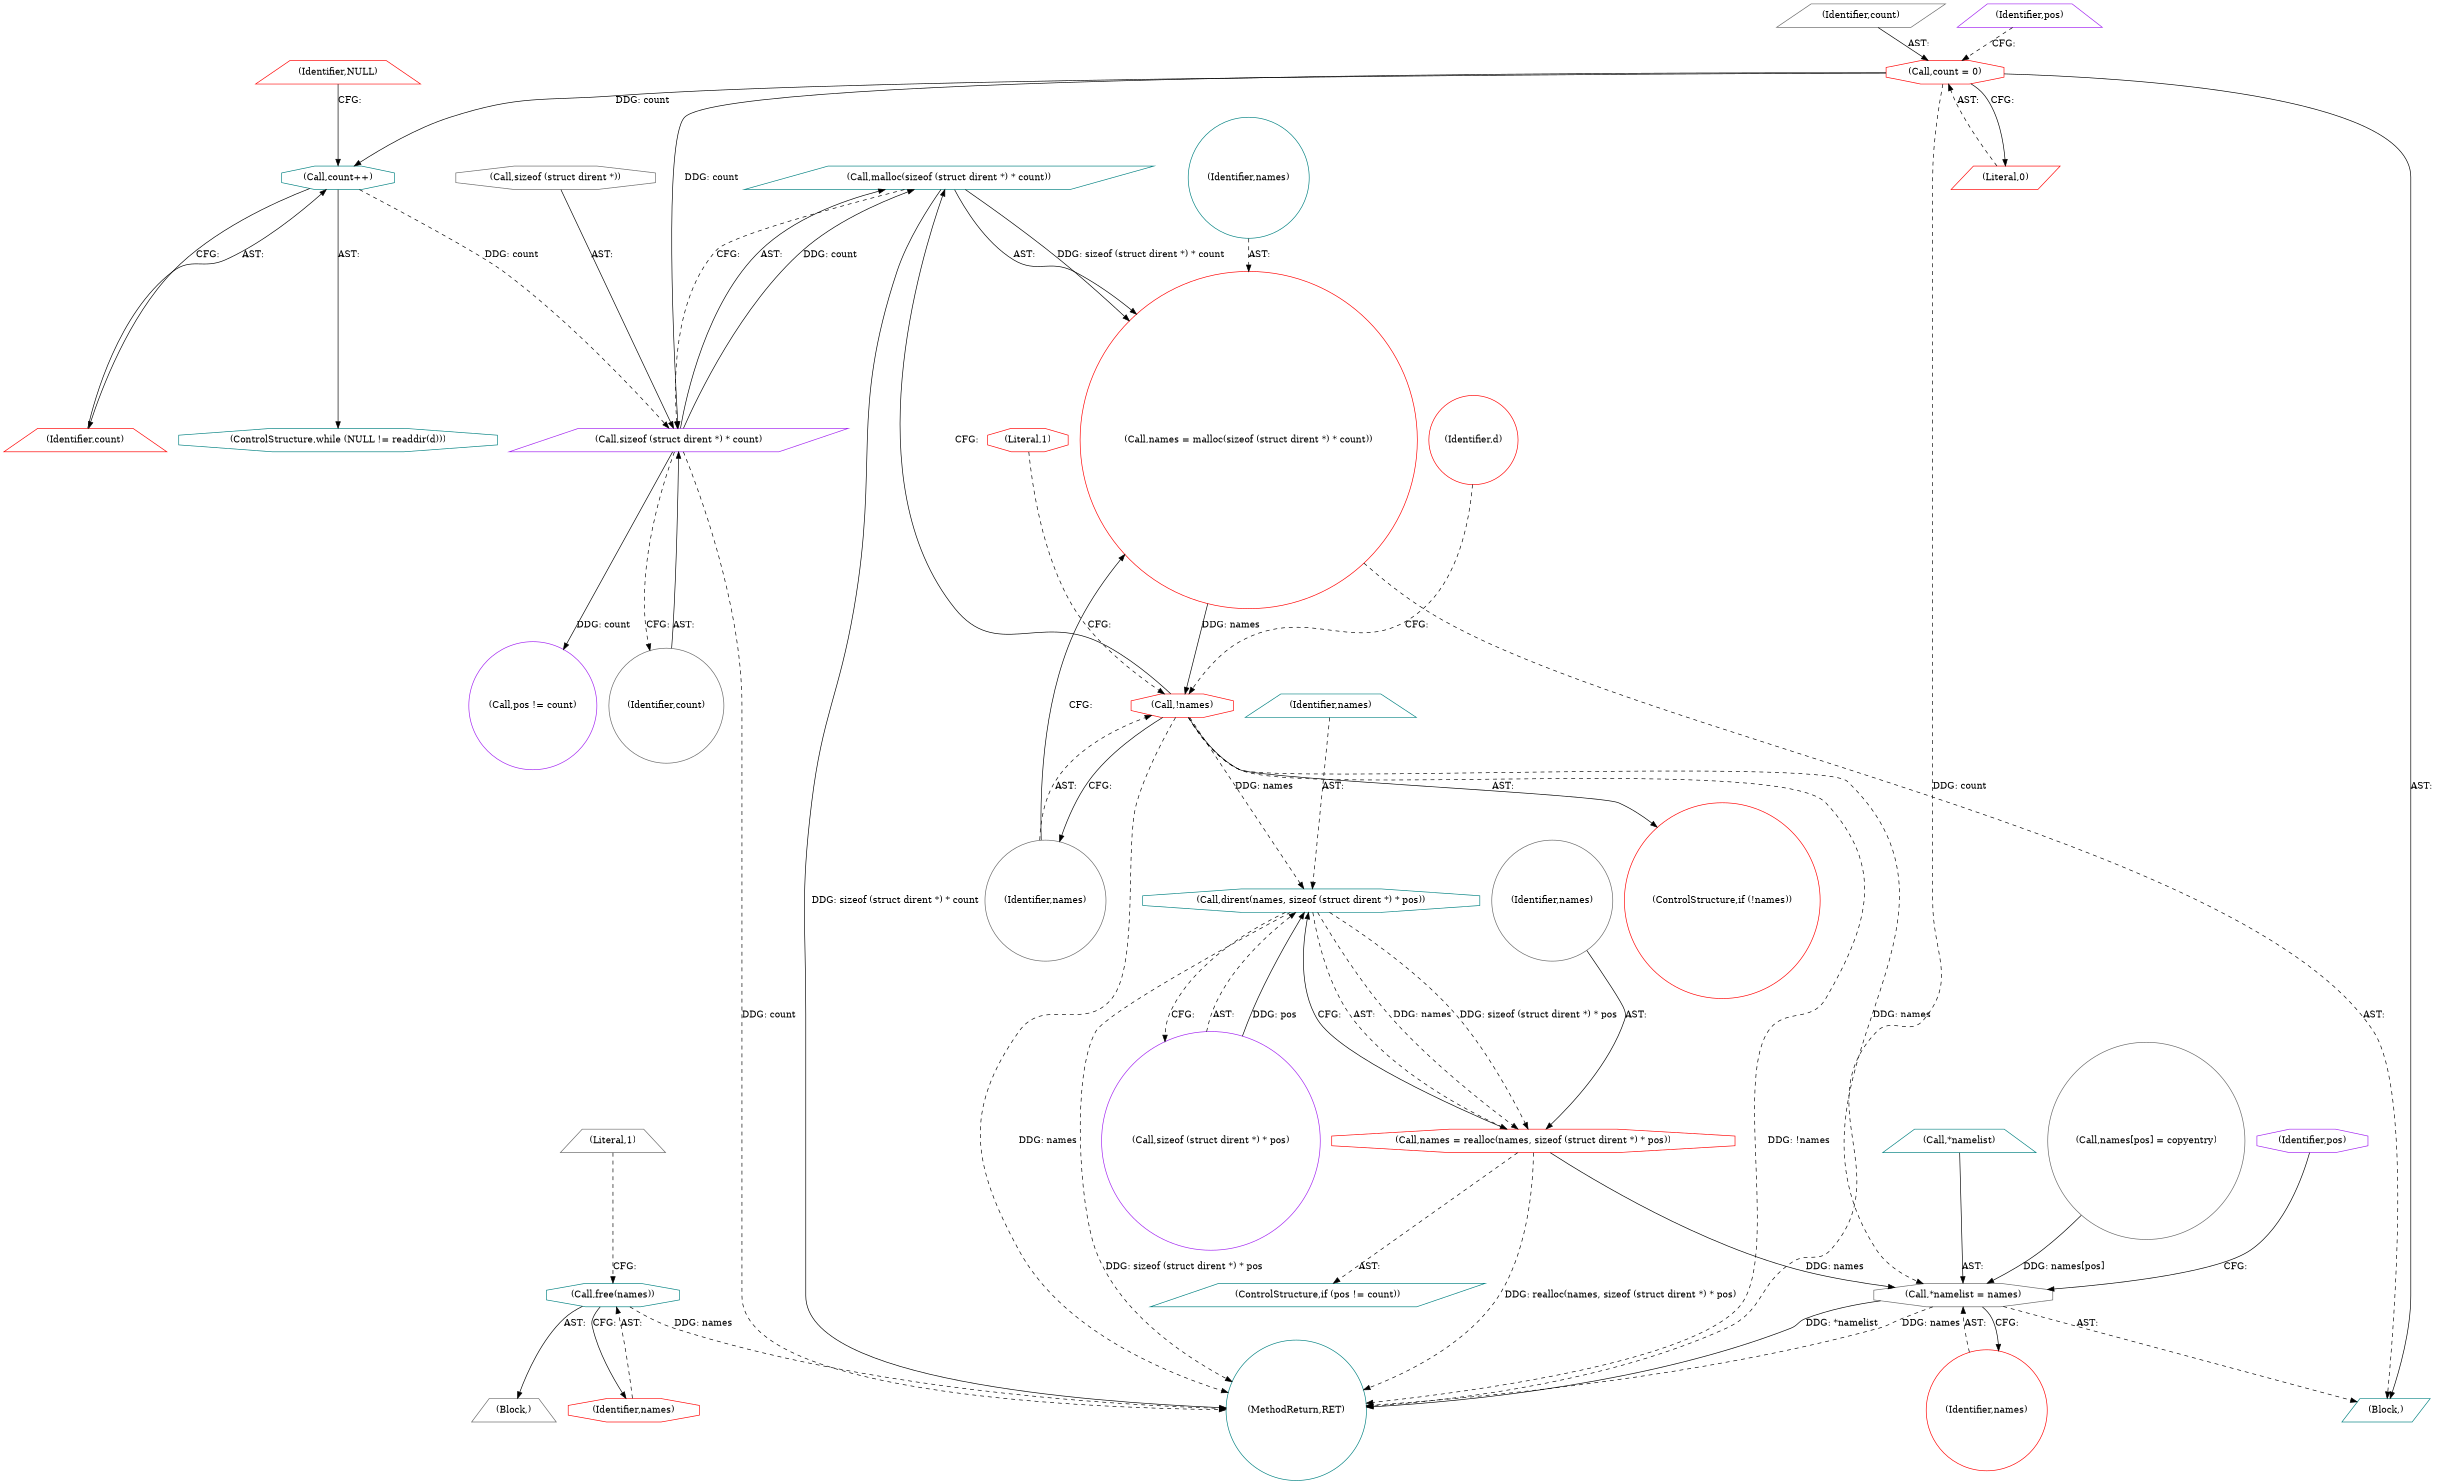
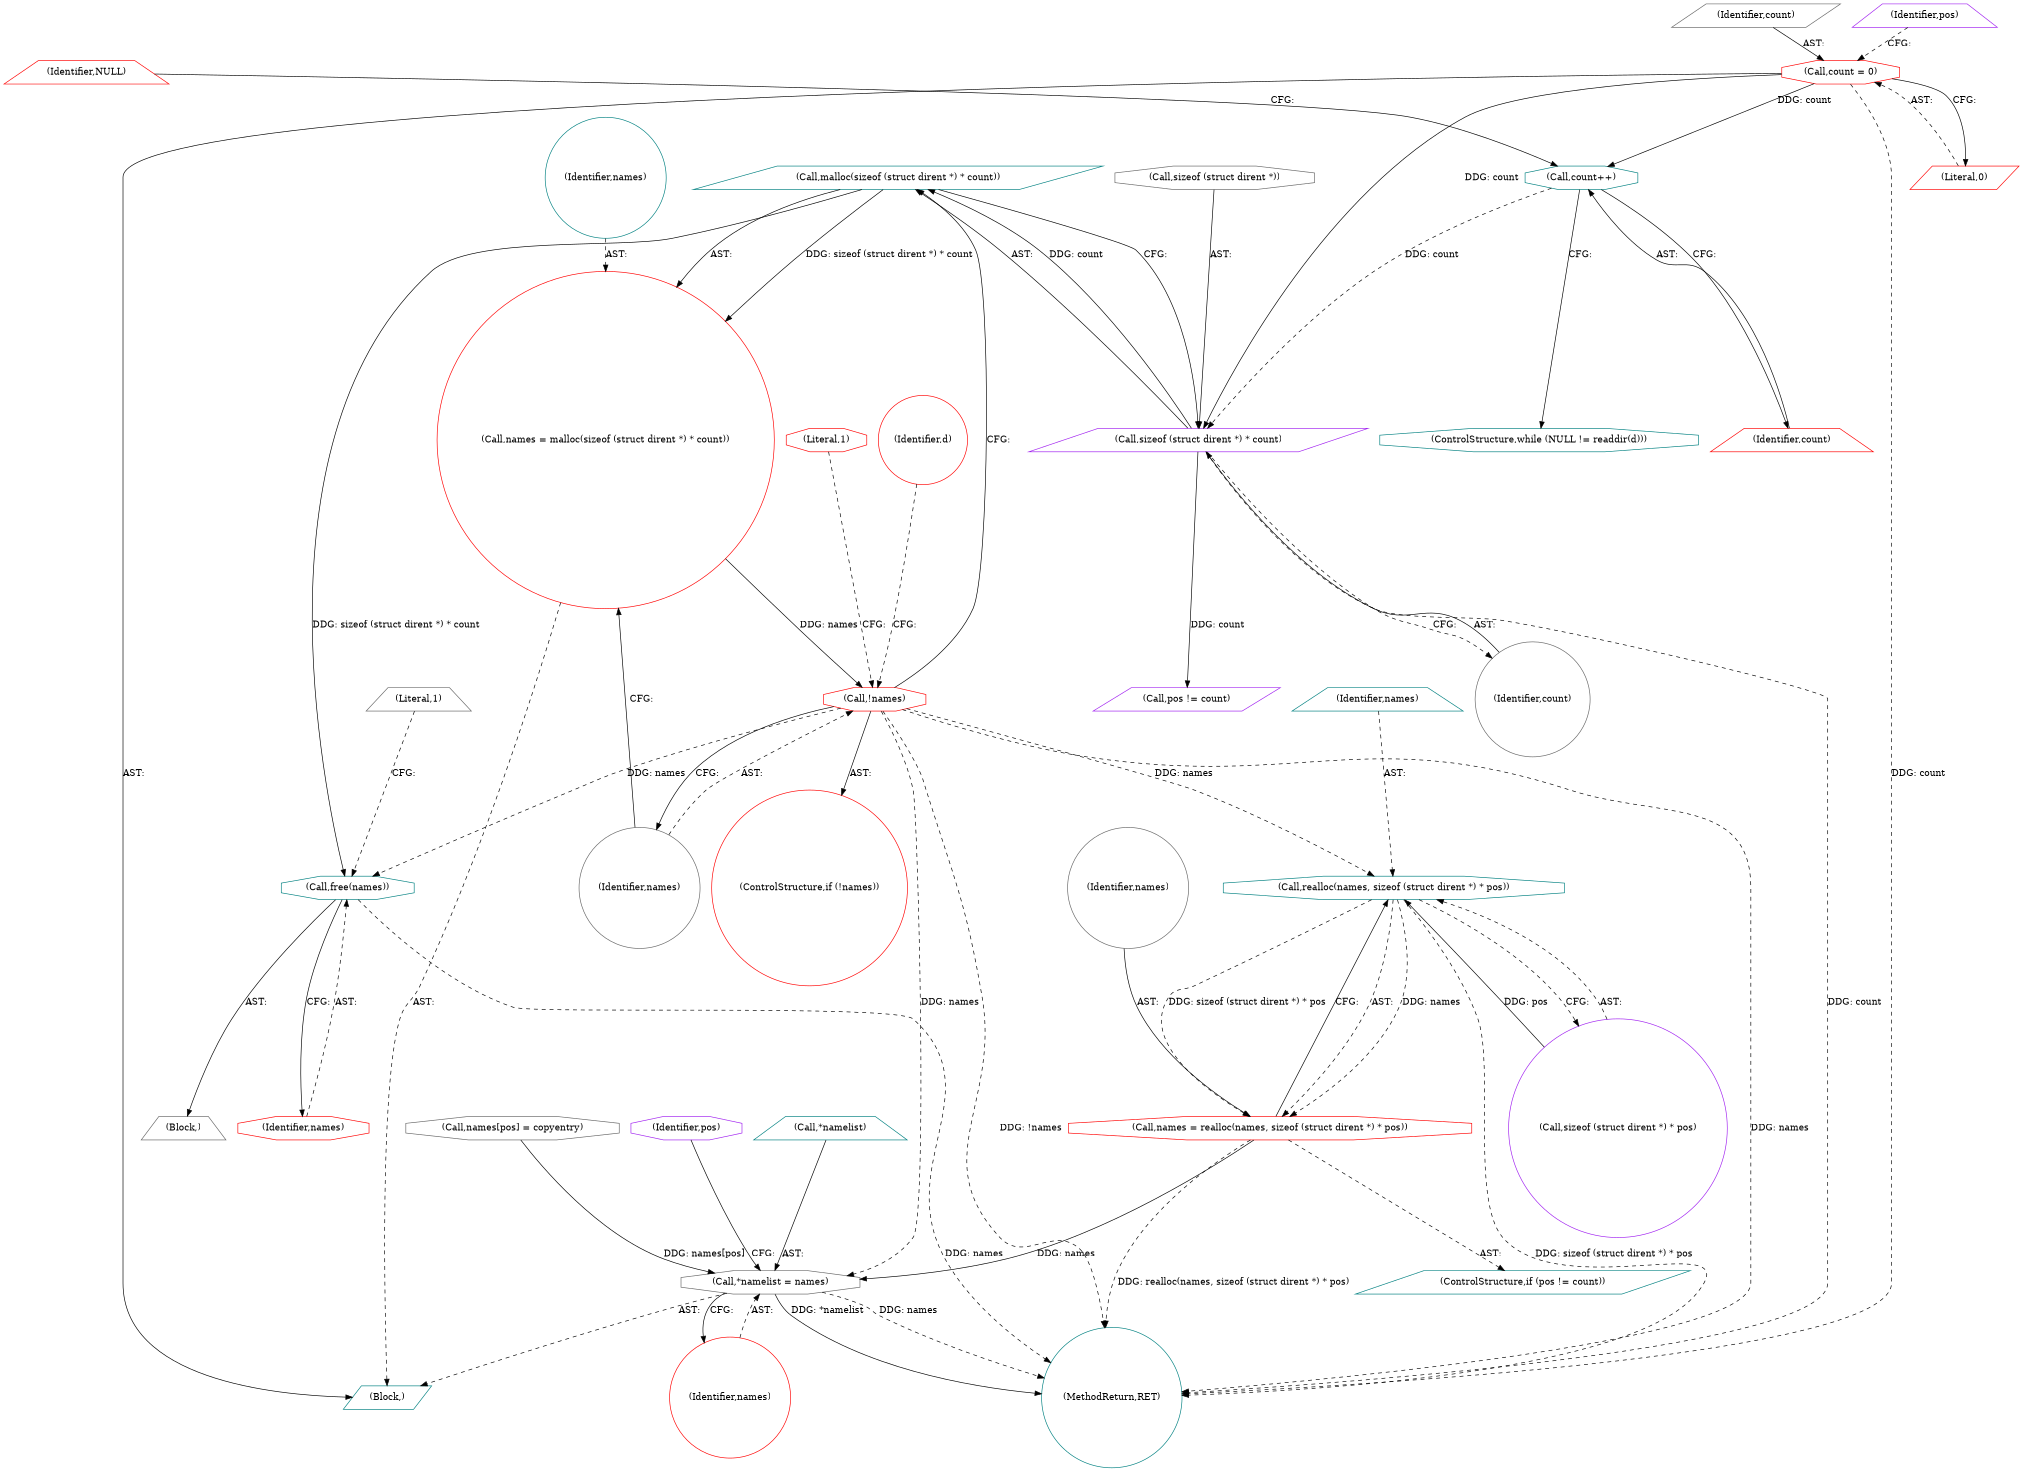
edge "(Call,malloc(sizeof (struct dirent *) * count))" -> "(Call,sizeof (struct dirent *) * count)": style dashed -> solid
edge "(Call,count++)" -> "(ControlStructure,while (NULL != readdir(d)))": label "AST: " -> "CFG: "
node "(Call,pos != count)": shape circle -> parallelogram
edge "(Call,!names)" -> "(Call,free(names))": added, label "DDG: names"
node "(Call,dirent(names, sizeof (struct dirent *) * pos))": label "(Call,dirent(names, sizeof (struct dirent *) * pos))" -> "(Call,realloc(names, sizeof (struct dirent *) * pos))"
edge "(Call,malloc(sizeof (struct dirent *) * count))" -> "(MethodReturn,RET)": now "(Call,malloc(sizeof (struct dirent *) * count))" -> "(Call,free(names))"
node "(Call,names[pos] = copyentry)": shape circle -> octagon
